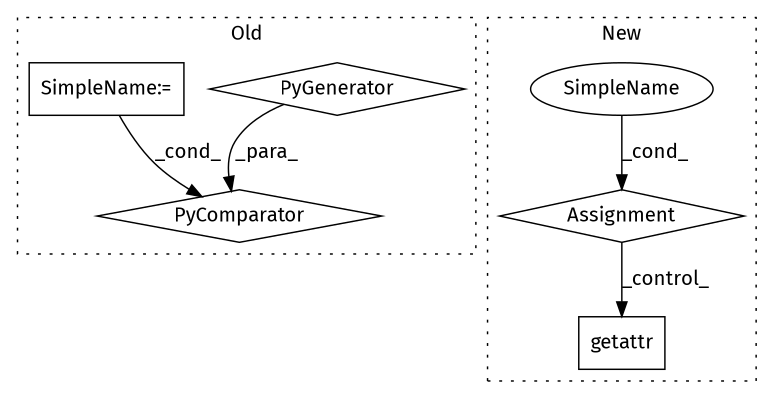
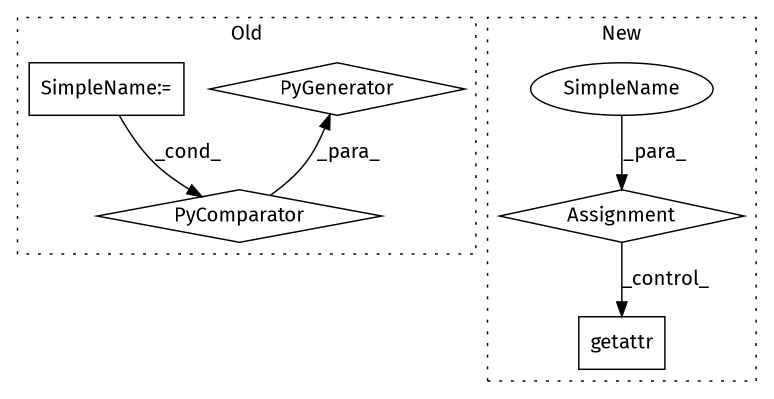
edge "PyGenerator" -> "PyComparator": reversed
edge "SimpleName" -> "Assignment": label "_cond_" -> "_para_"
